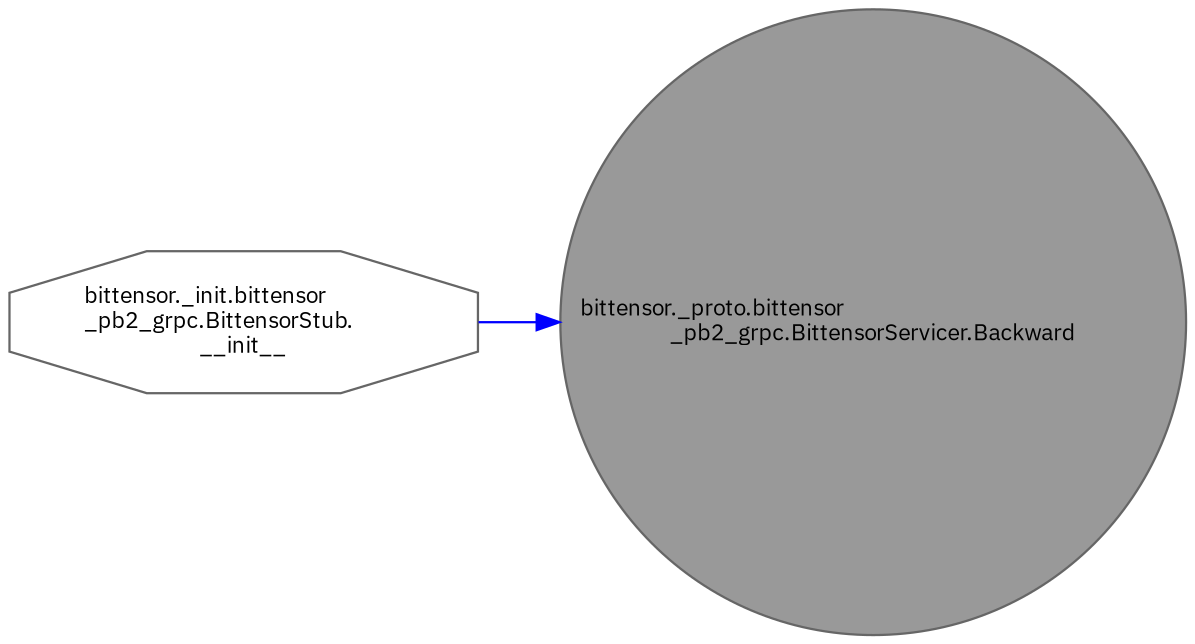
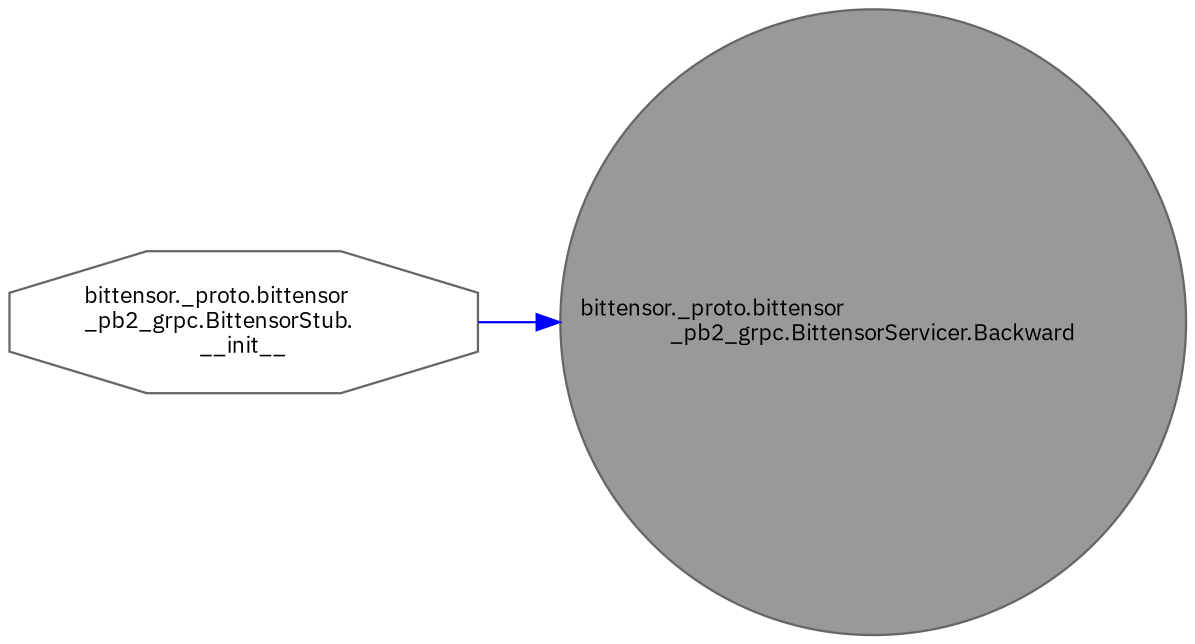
node "bittensor._init.bittensor _pb2_grpc.BittensorStub. __init__": label "bittensor._init.bittensor _pb2_grpc.BittensorStub. __init__" -> "bittensor._proto.bittensor _pb2_grpc.BittensorStub. __init__"
